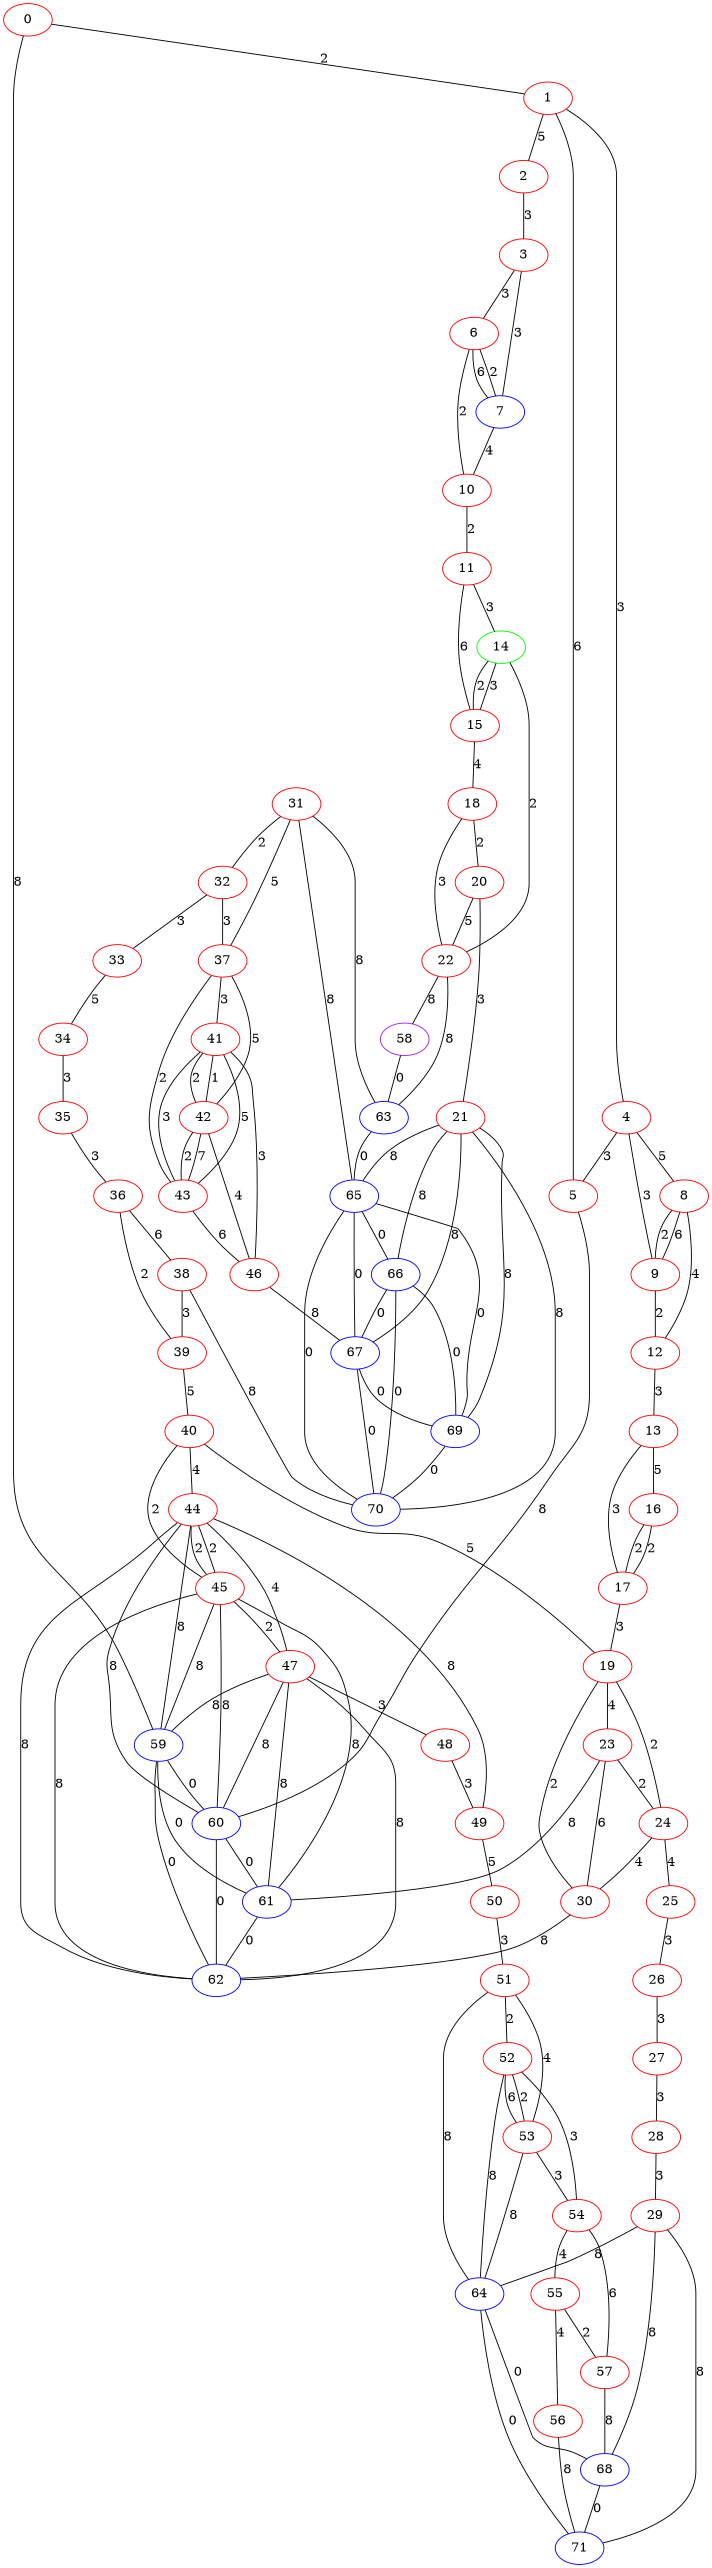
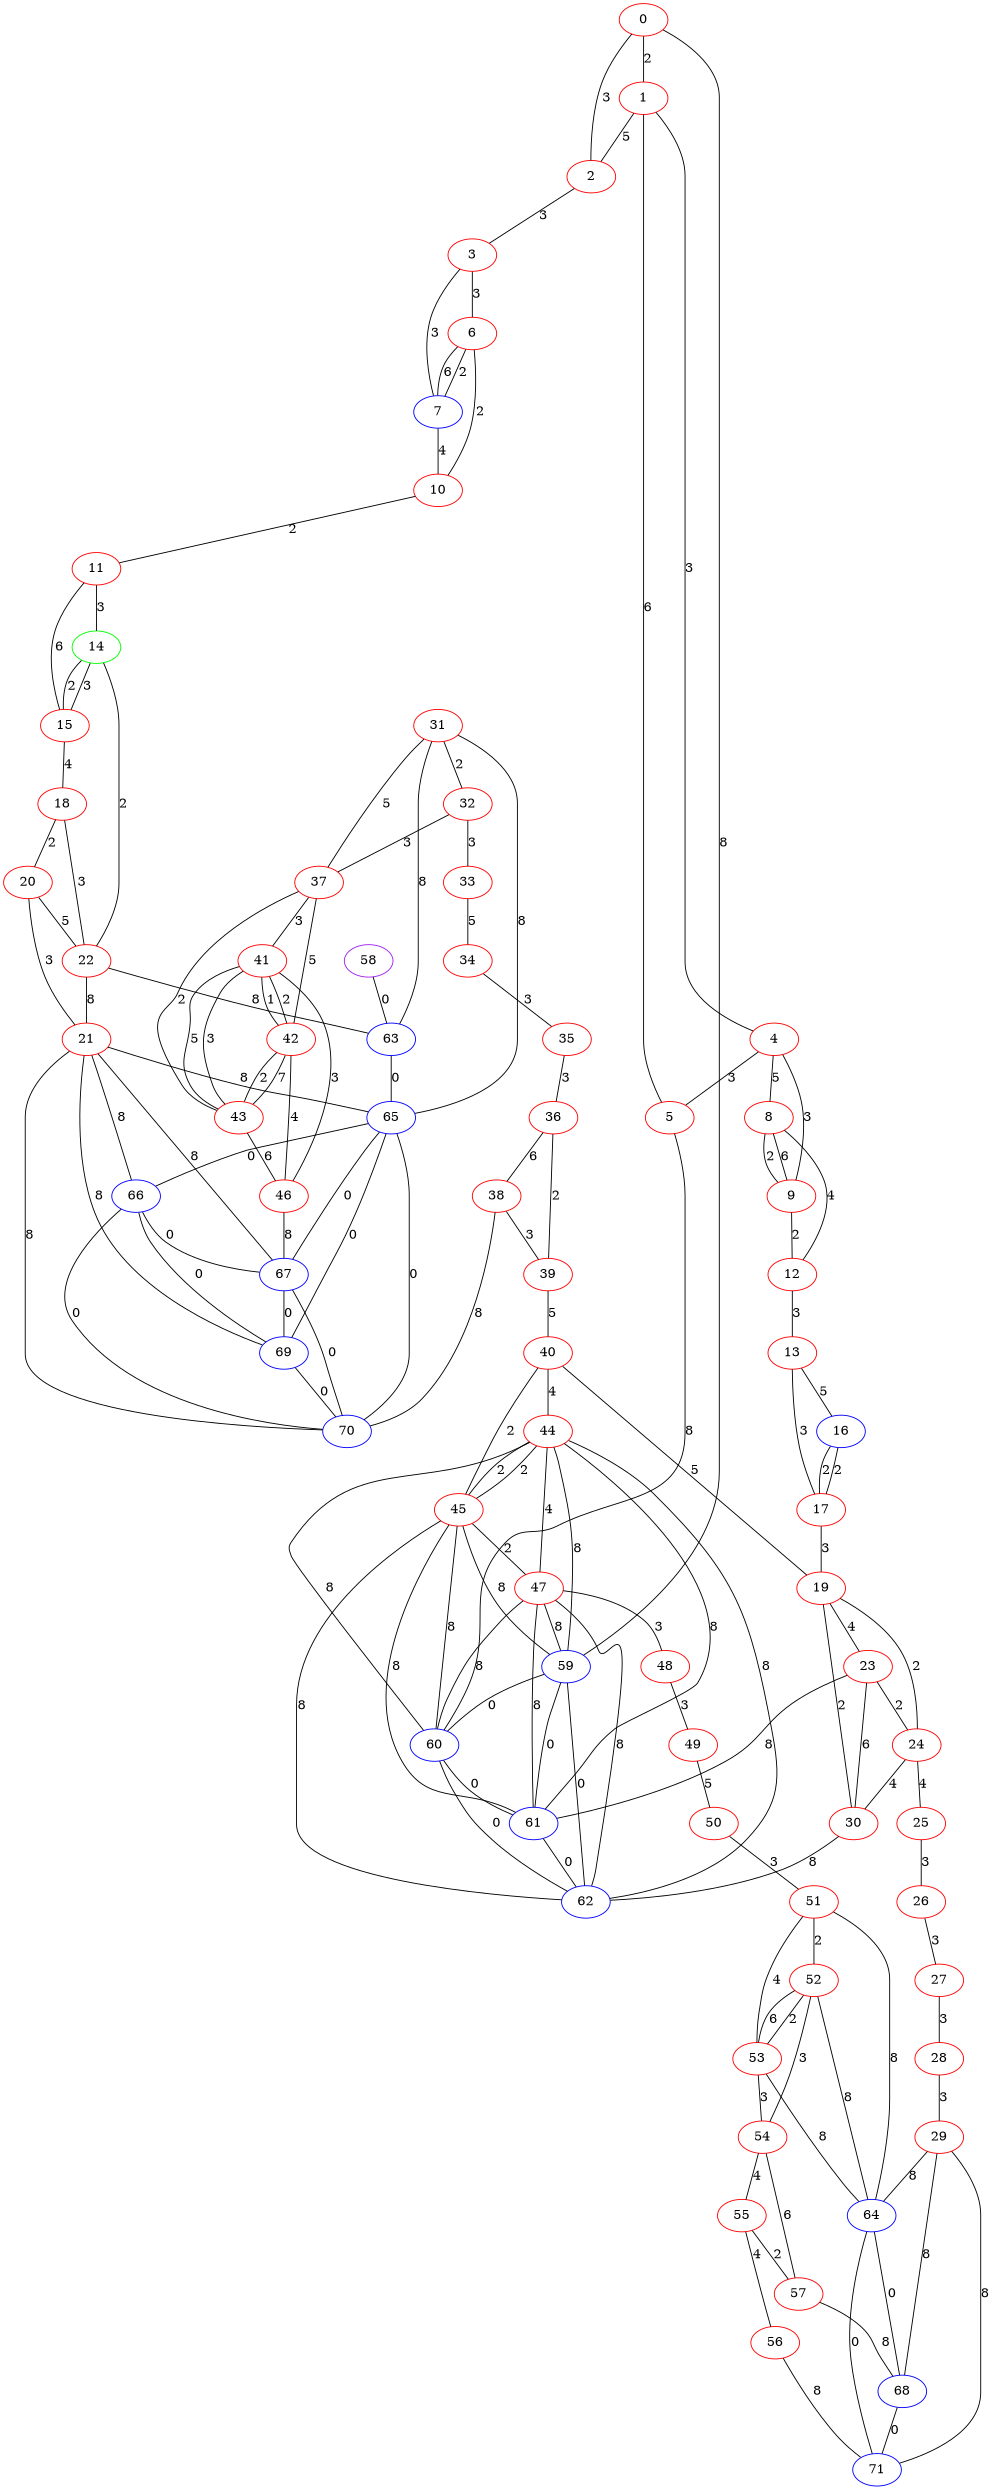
edge "0" -- "2": added, label "3"
edge "22" -- "58": now "22" -- "21"
node "16": color red -> blue
edge "44" -- "49": now "44" -- "61"
